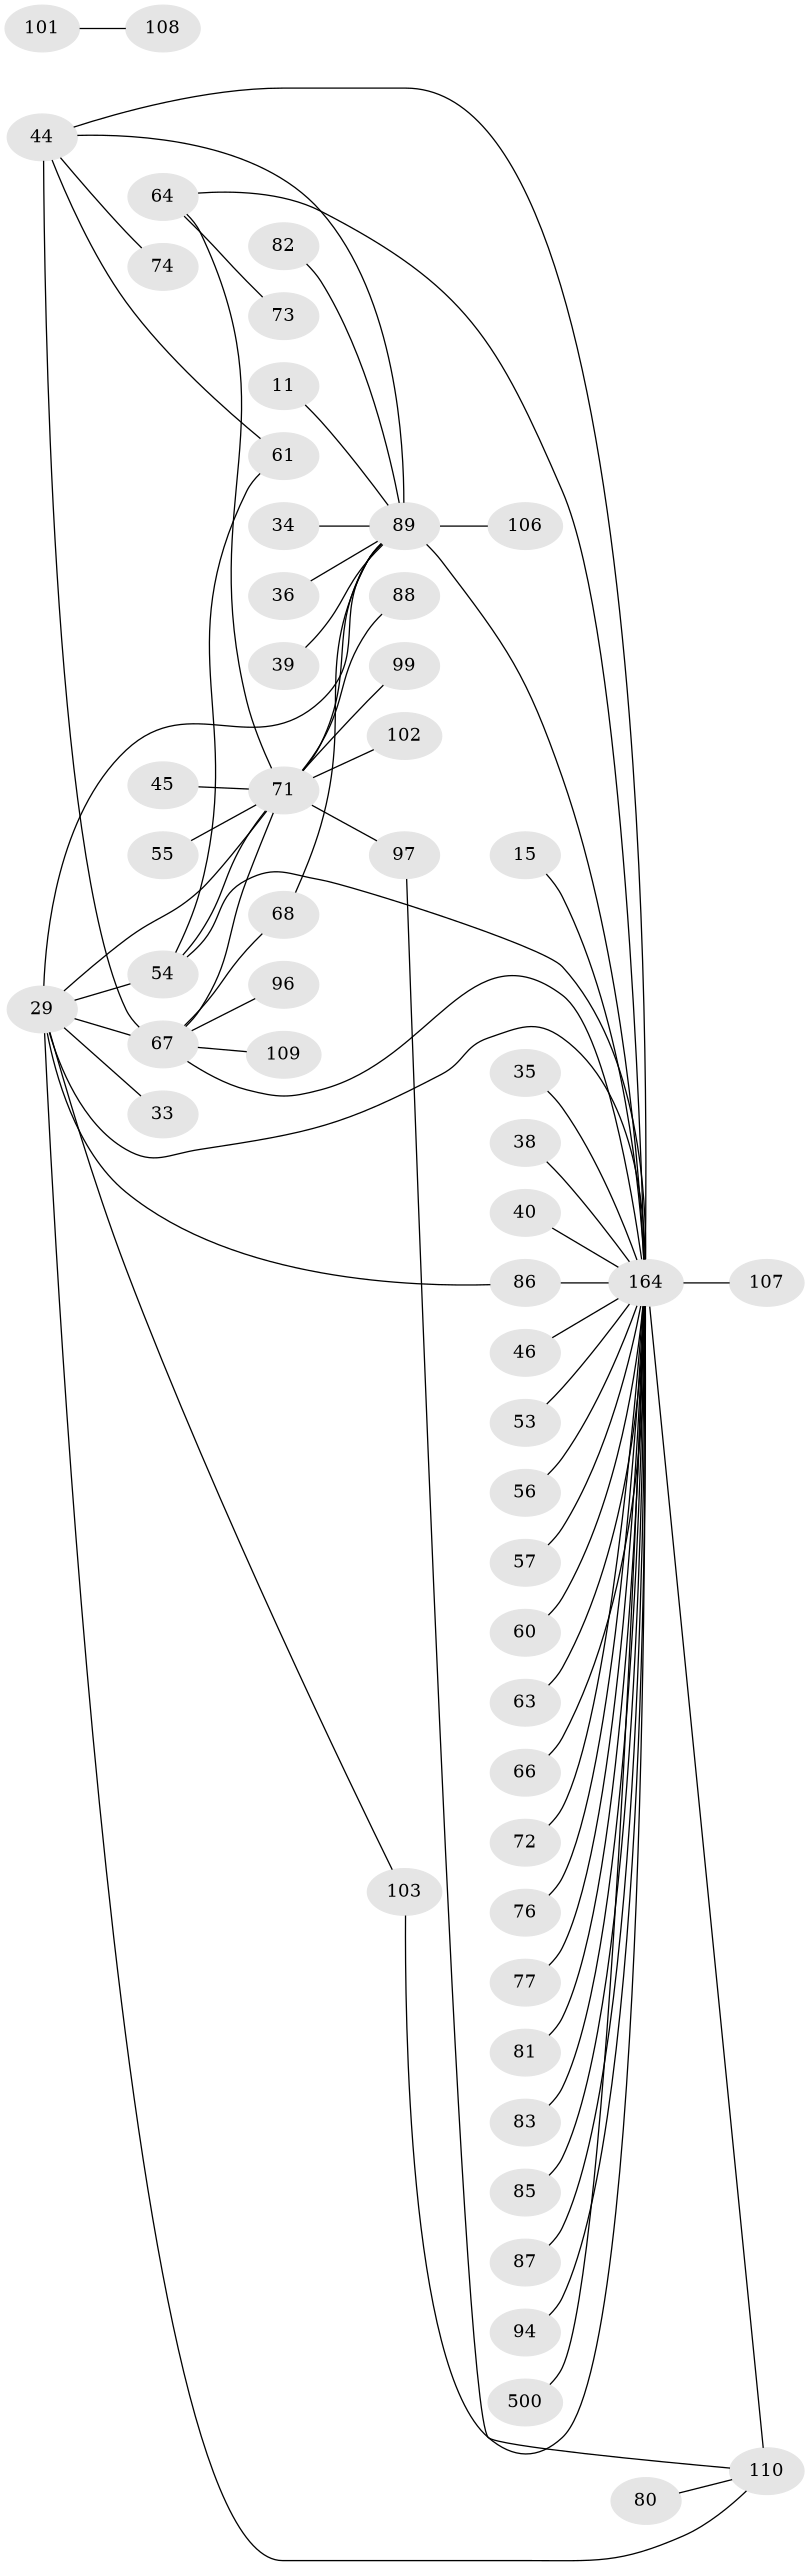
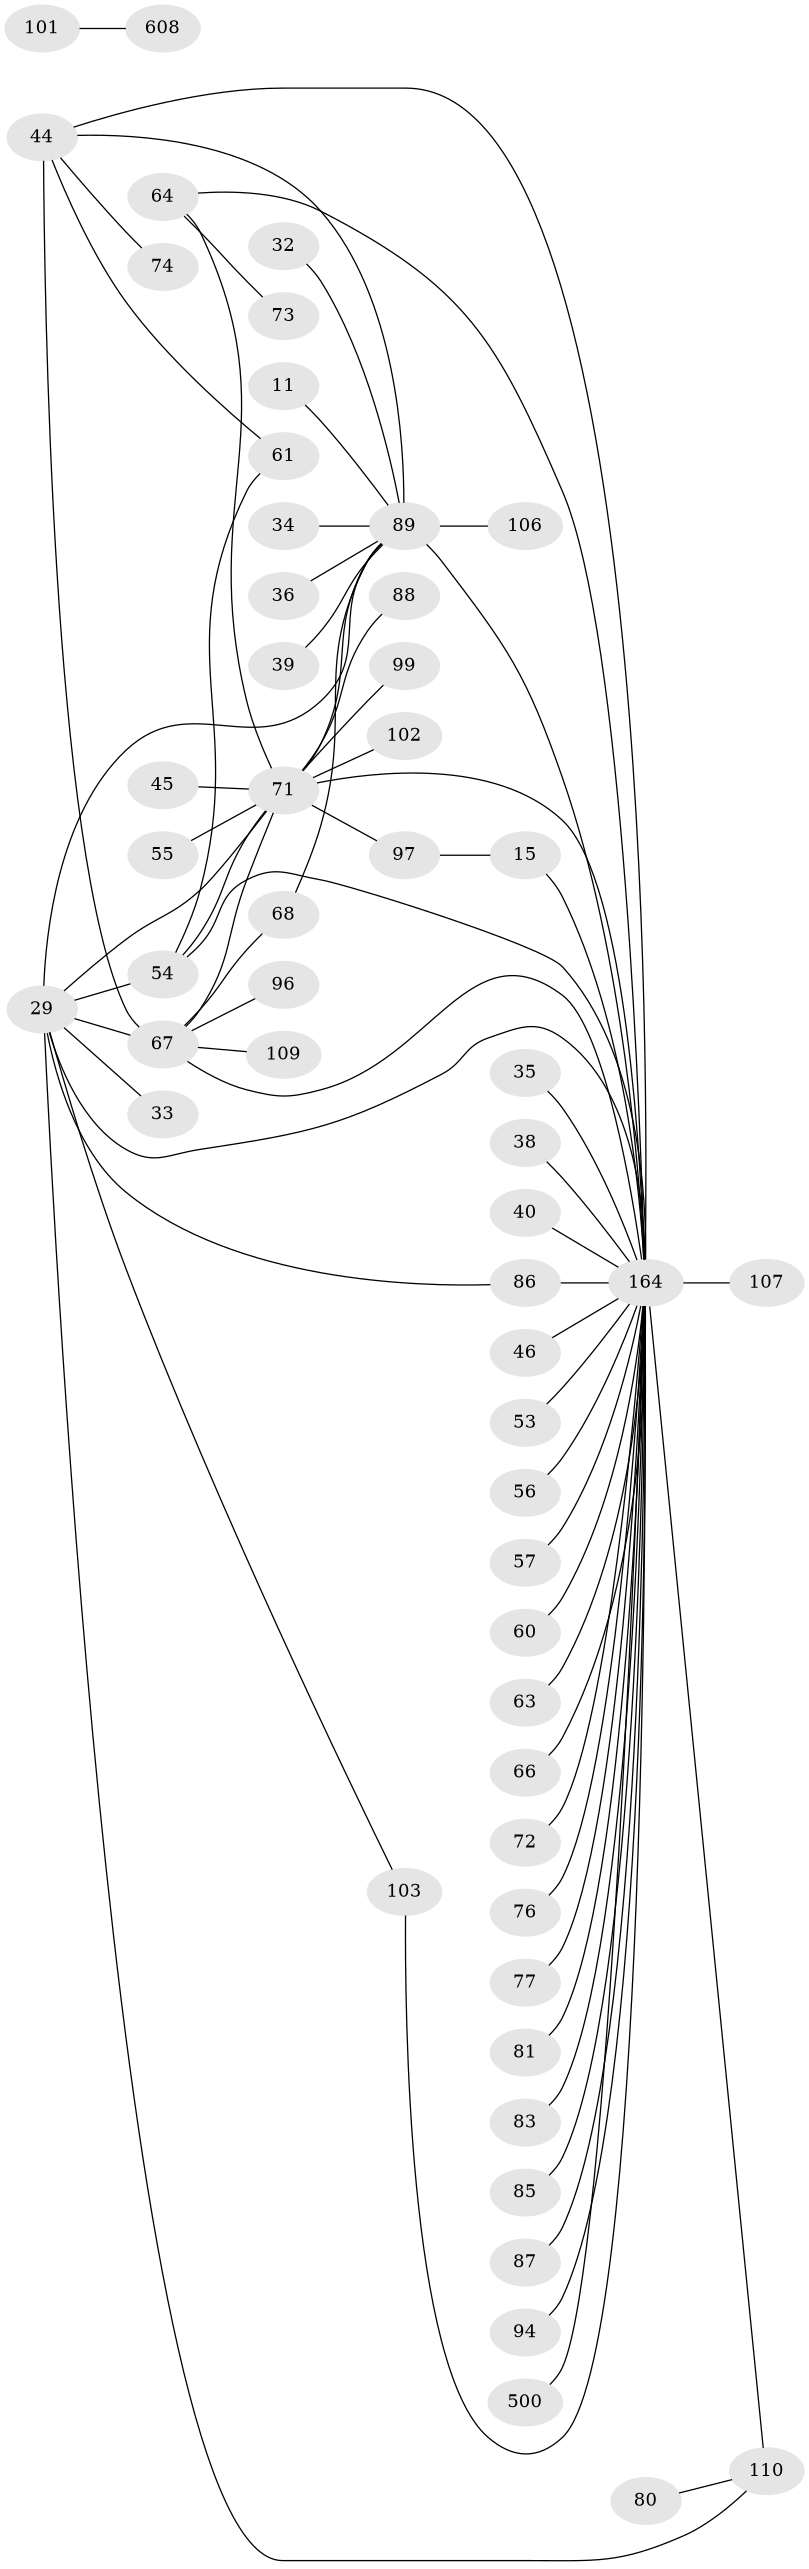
node "108": label "108" -> "608"
node "82": label "82" -> "32"
edge "71" -- "164": added
edge "97" -- "110": now "97" -- "15"
